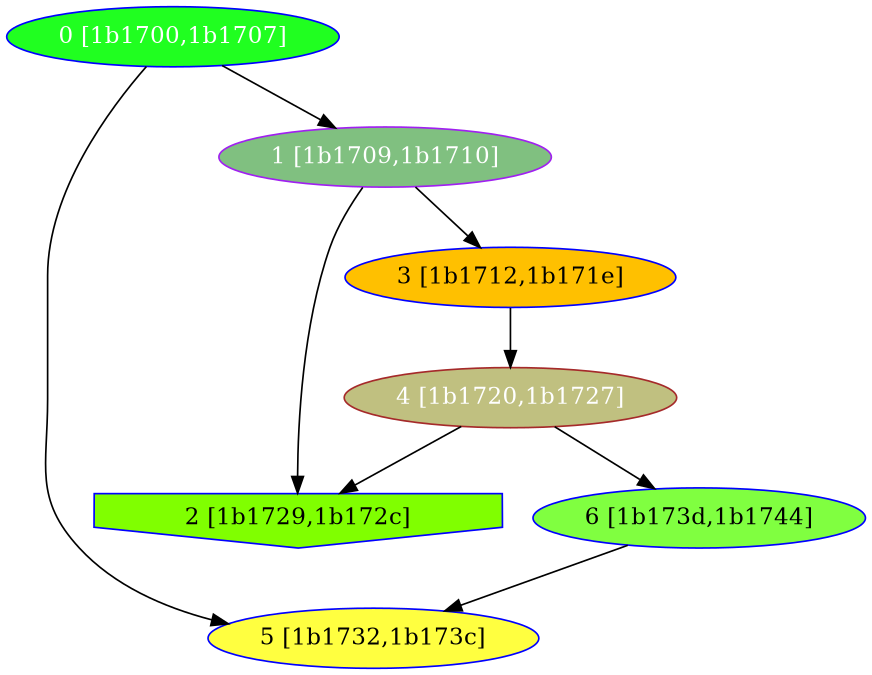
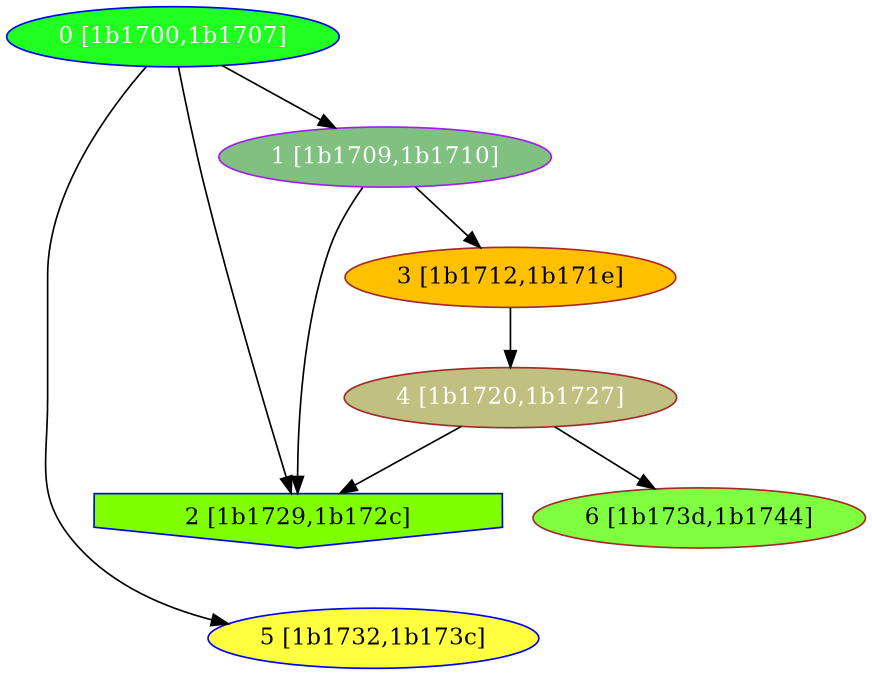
edge "0 [1b1700,1b1707]" -> "2 [1b1729,1b172c]": added
node "3 [1b1712,1b171e]": color blue -> brown
node "6 [1b173d,1b1744]": color blue -> brown
edge "6 [1b173d,1b1744]" -> "5 [1b1732,1b173c]": removed
